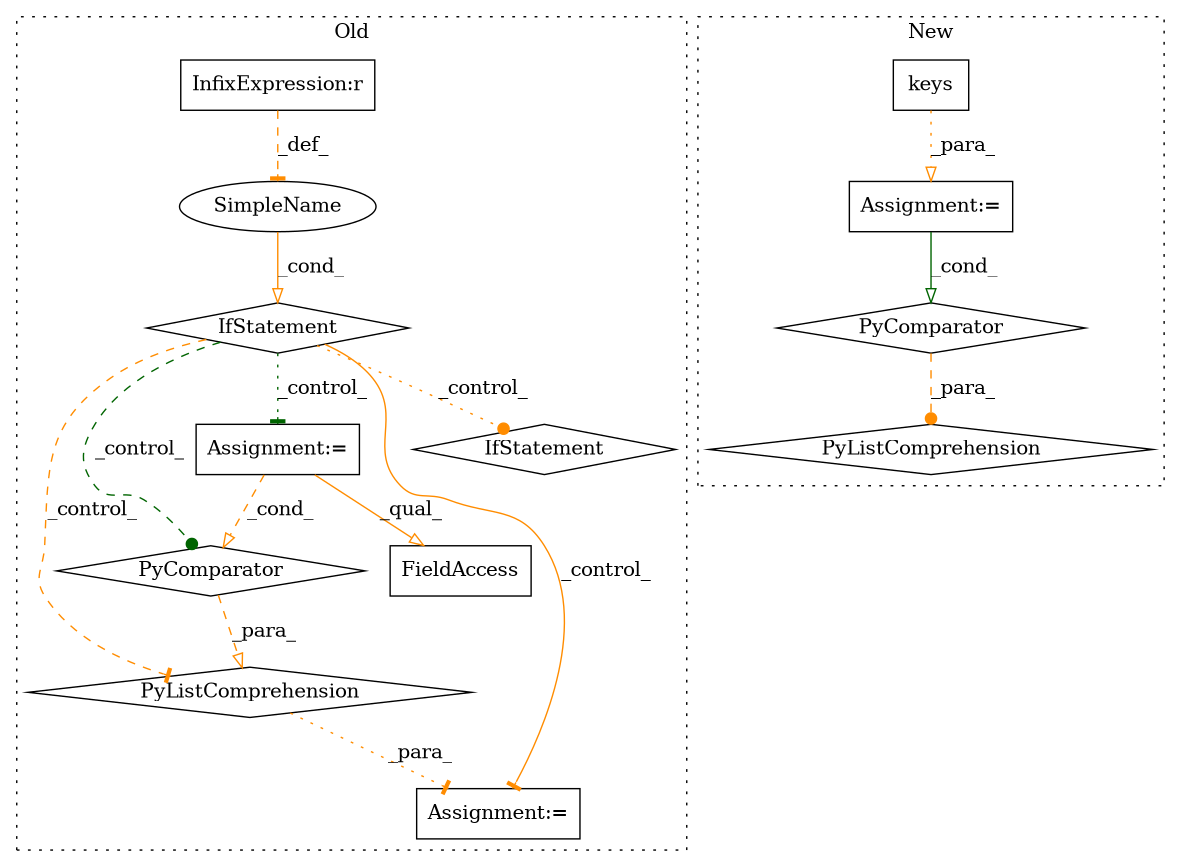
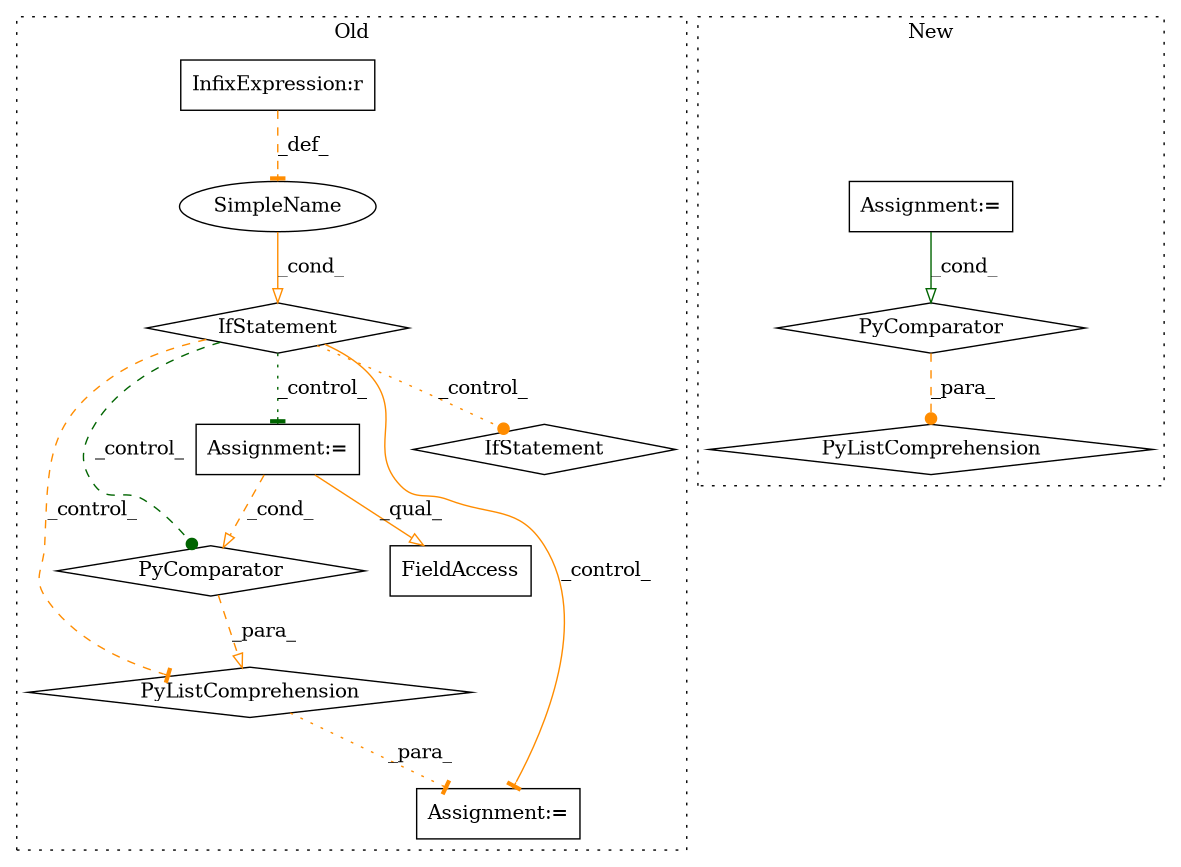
node "keys": removed
